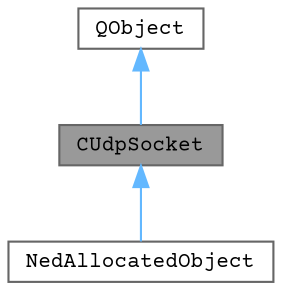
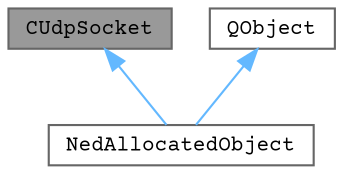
edge "CUdpSocket" -> "QObject": now "NedAllocatedObject" -> "QObject"
